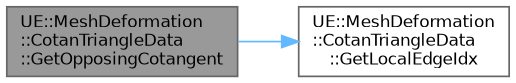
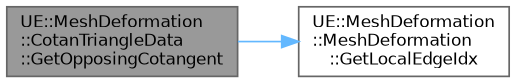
node "UE::MeshDeformation ::CotanTriangleData ::GetLocalEdgeIdx": label "UE::MeshDeformation ::CotanTriangleData ::GetLocalEdgeIdx" -> "UE::MeshDeformation ::MeshDeformation ::GetLocalEdgeIdx"
